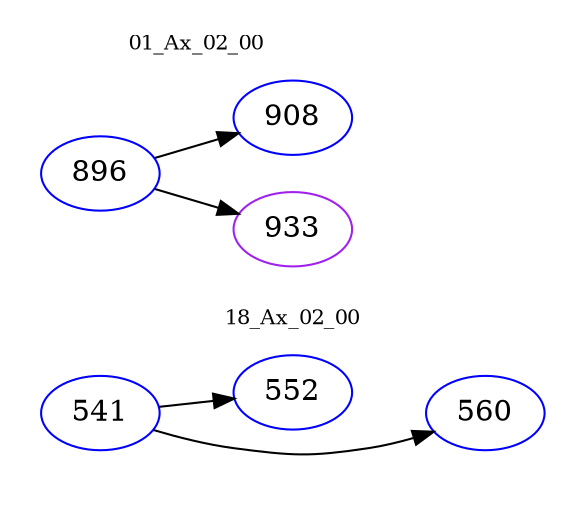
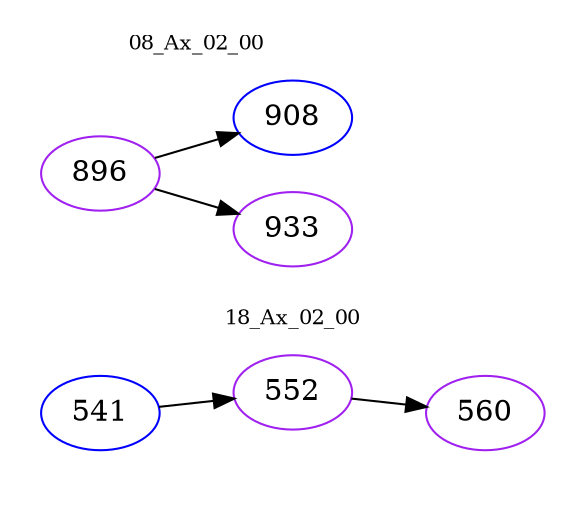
cluster "01_Ax_02_00": label "01_Ax_02_00" -> "08_Ax_02_00"
node "896": color blue -> purple
node "552": color blue -> purple
node "560": color blue -> purple
edge "541" -> "560": now "552" -> "560"
